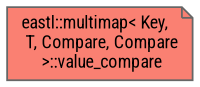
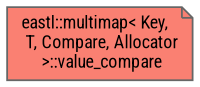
node "eastl::multimap< Key, T, Compare, Compare >::value_compare": label "eastl::multimap< Key, T, Compare, Compare >::value_compare" -> "eastl::multimap< Key, T, Compare, Allocator >::value_compare"
